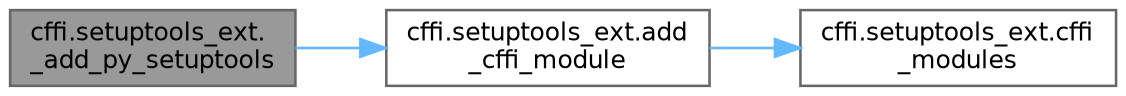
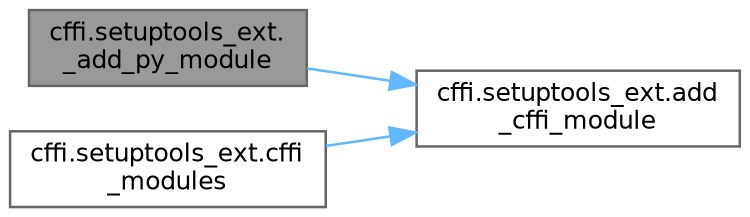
node "cffi.setuptools_ext. _add_py_setuptools": label "cffi.setuptools_ext. _add_py_setuptools" -> "cffi.setuptools_ext. _add_py_module"
edge "cffi.setuptools_ext.add _cffi_module" -> "cffi.setuptools_ext.cffi _modules": reversed
